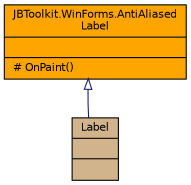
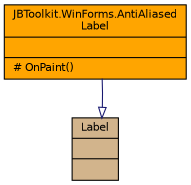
edge "Label" -> "JBToolkit.WinForms.AntiAliased": reversed
